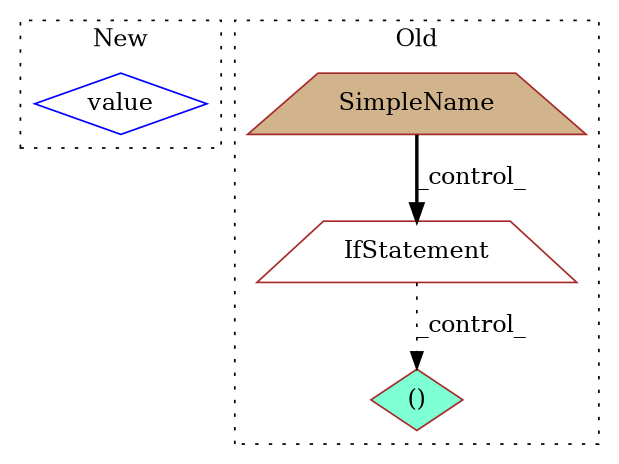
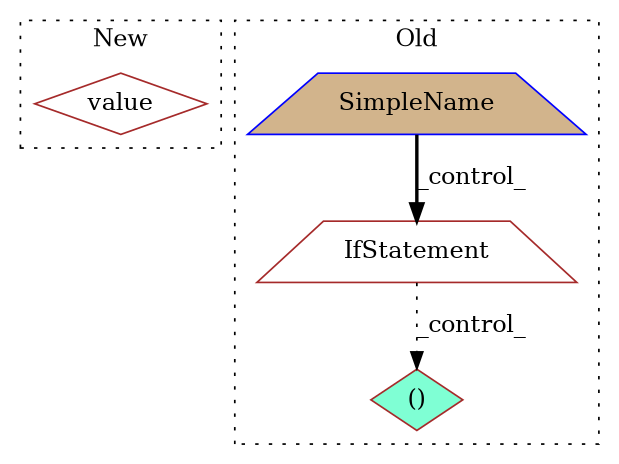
node "value": color blue -> brown
node "SimpleName": color brown -> blue
